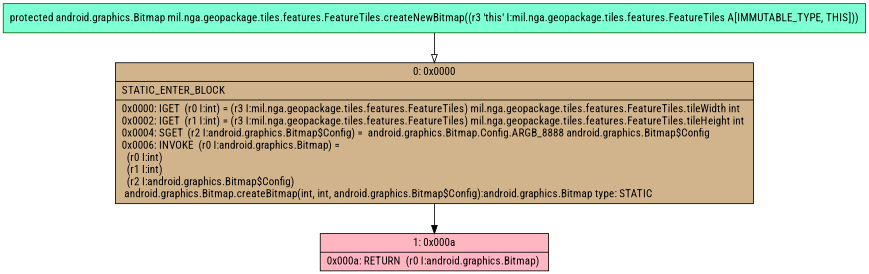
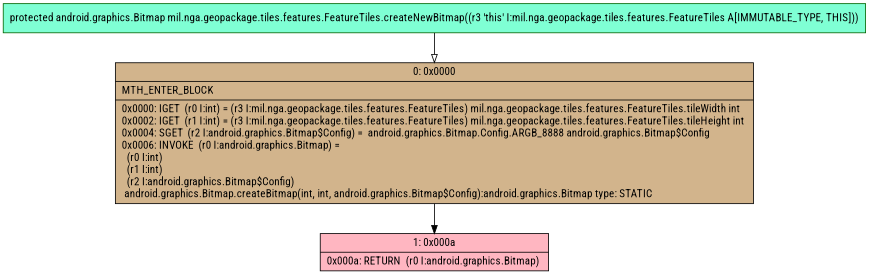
node "0: 0x0000": text "STATIC_ENTER_BLOCK" -> "MTH_ENTER_BLOCK"
